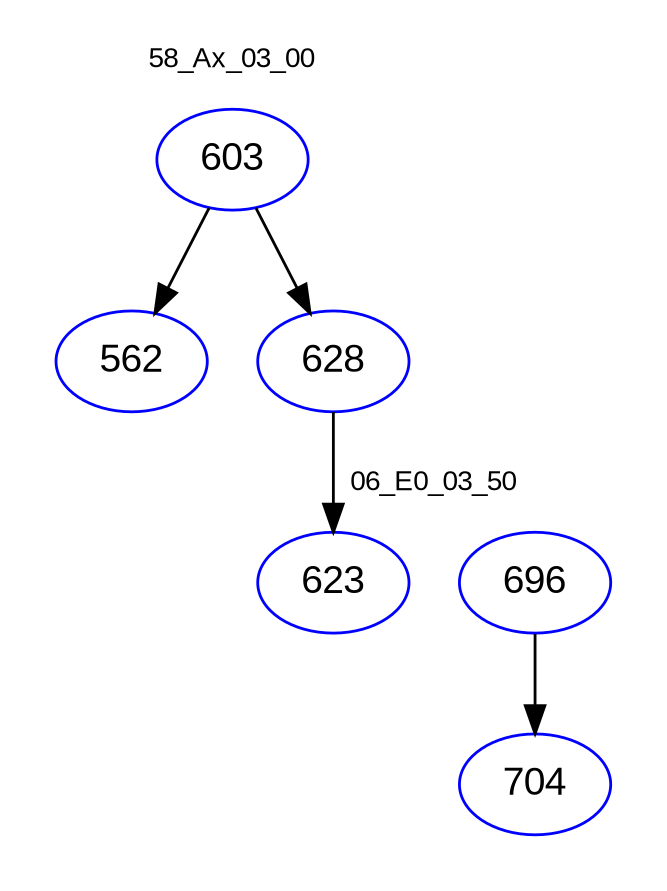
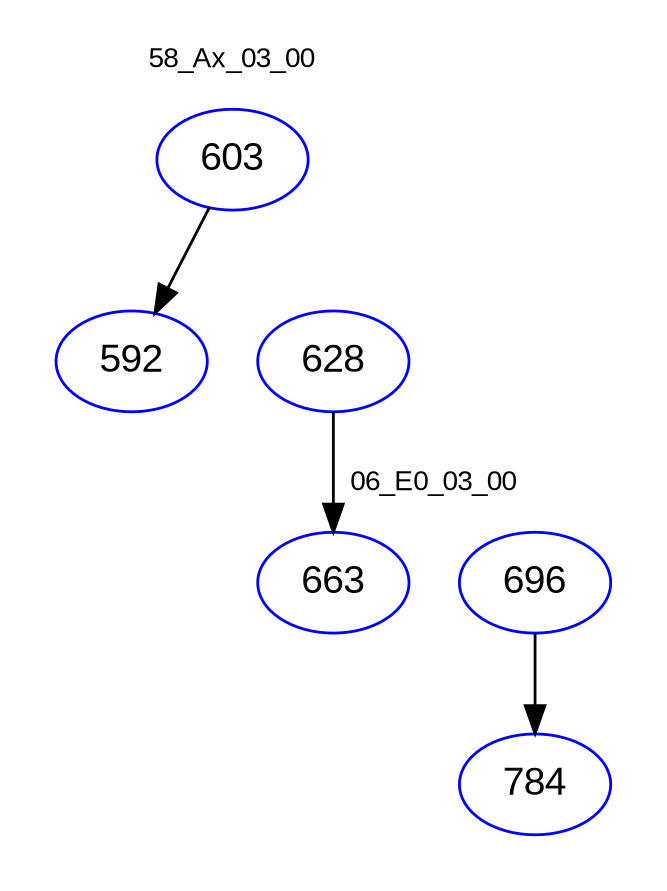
edge "603" -> "628": removed
node "562": label "562" -> "592"
cluster "06_E0_03_50": label "06_E0_03_50" -> "06_E0_03_00"
node "623": label "623" -> "663"
node "704": label "704" -> "784"
